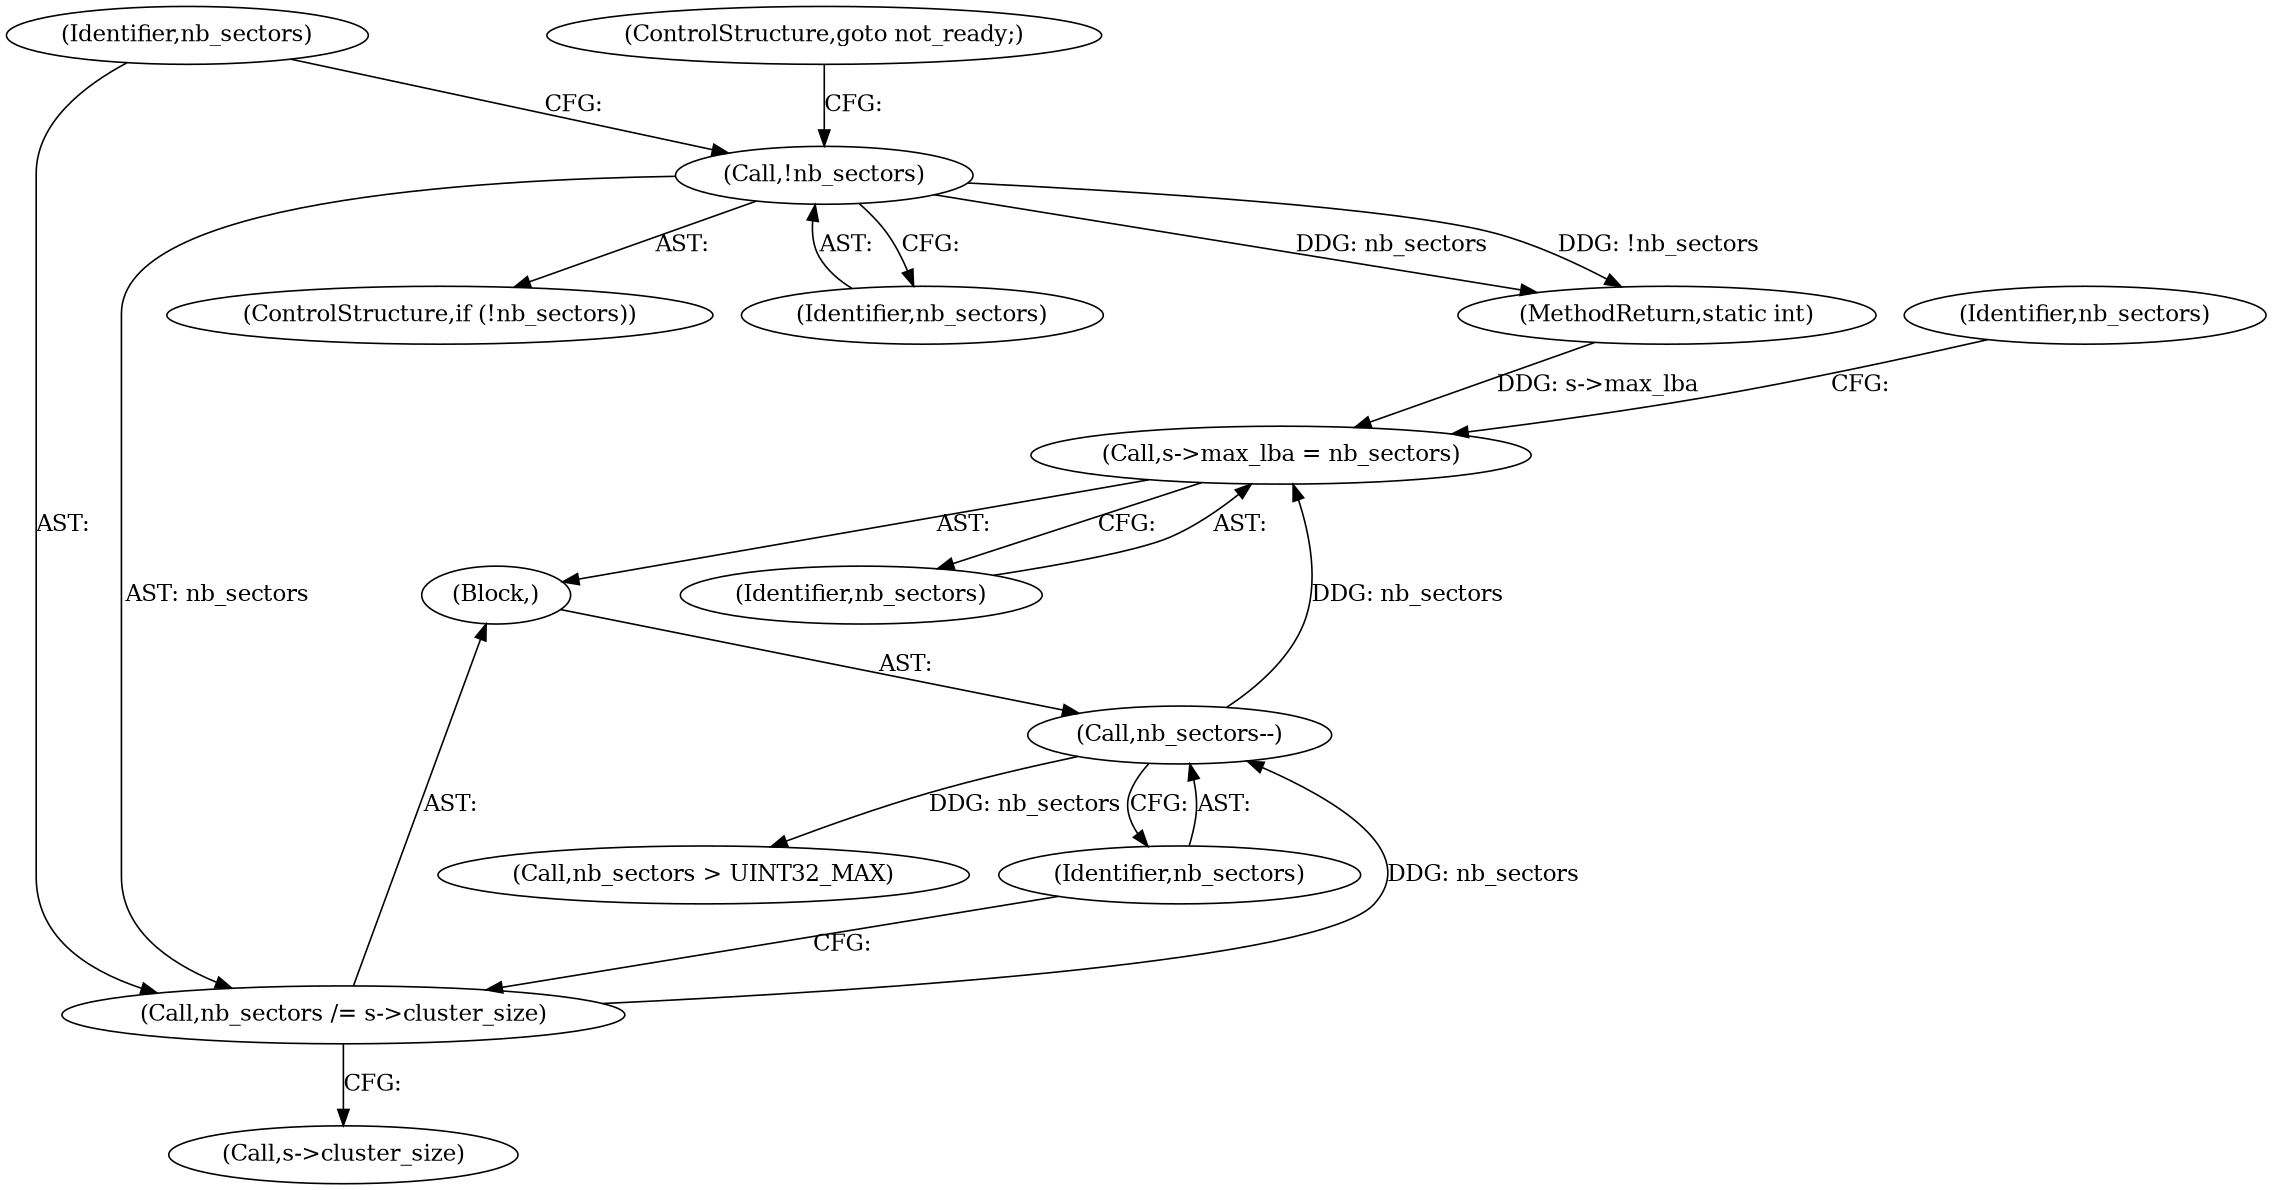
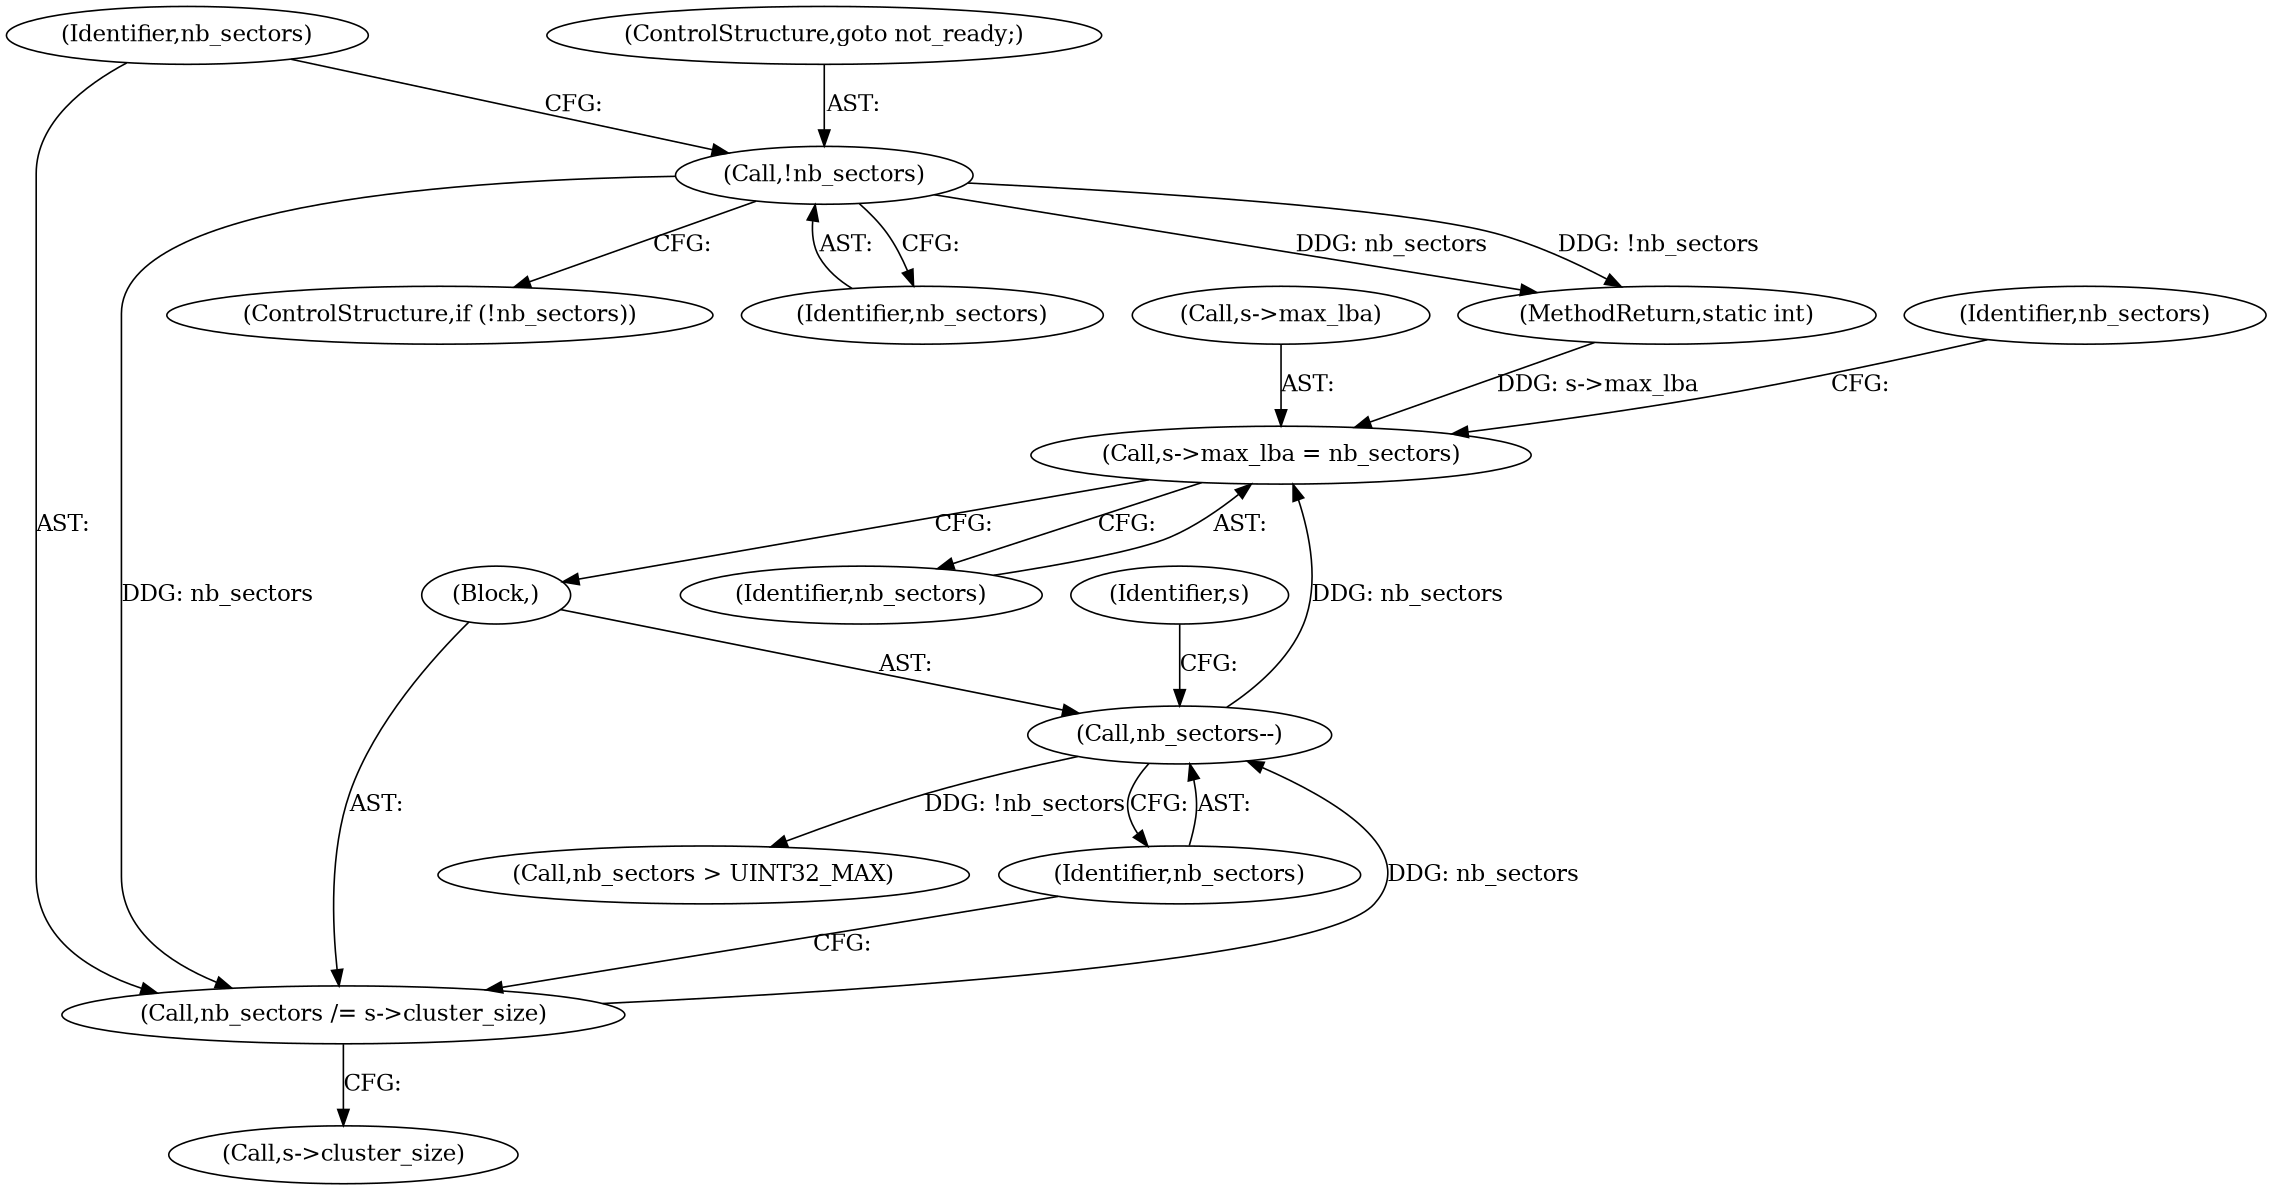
edge "(ControlStructure,goto not_ready;)" -> "(Call,!nb_sectors)": label "CFG: " -> "AST: "
edge "(Call,!nb_sectors)" -> "(ControlStructure,if (!nb_sectors))": label "AST: " -> "CFG: "
node "(Call,s->max_lba)": added
edge "(Call,s->max_lba = nb_sectors)" -> "(Block,)": label "AST: " -> "CFG: "
edge "(Call,!nb_sectors)" -> "(Call,nb_sectors /= s->cluster_size)": label "AST: nb_sectors" -> "DDG: nb_sectors"
node "(Identifier,s)": added
edge "(Call,nb_sectors--)" -> "(Call,nb_sectors > UINT32_MAX)": label "DDG: nb_sectors" -> "DDG: !nb_sectors"
edge "(Call,nb_sectors /= s->cluster_size)" -> "(Block,)": reversed
